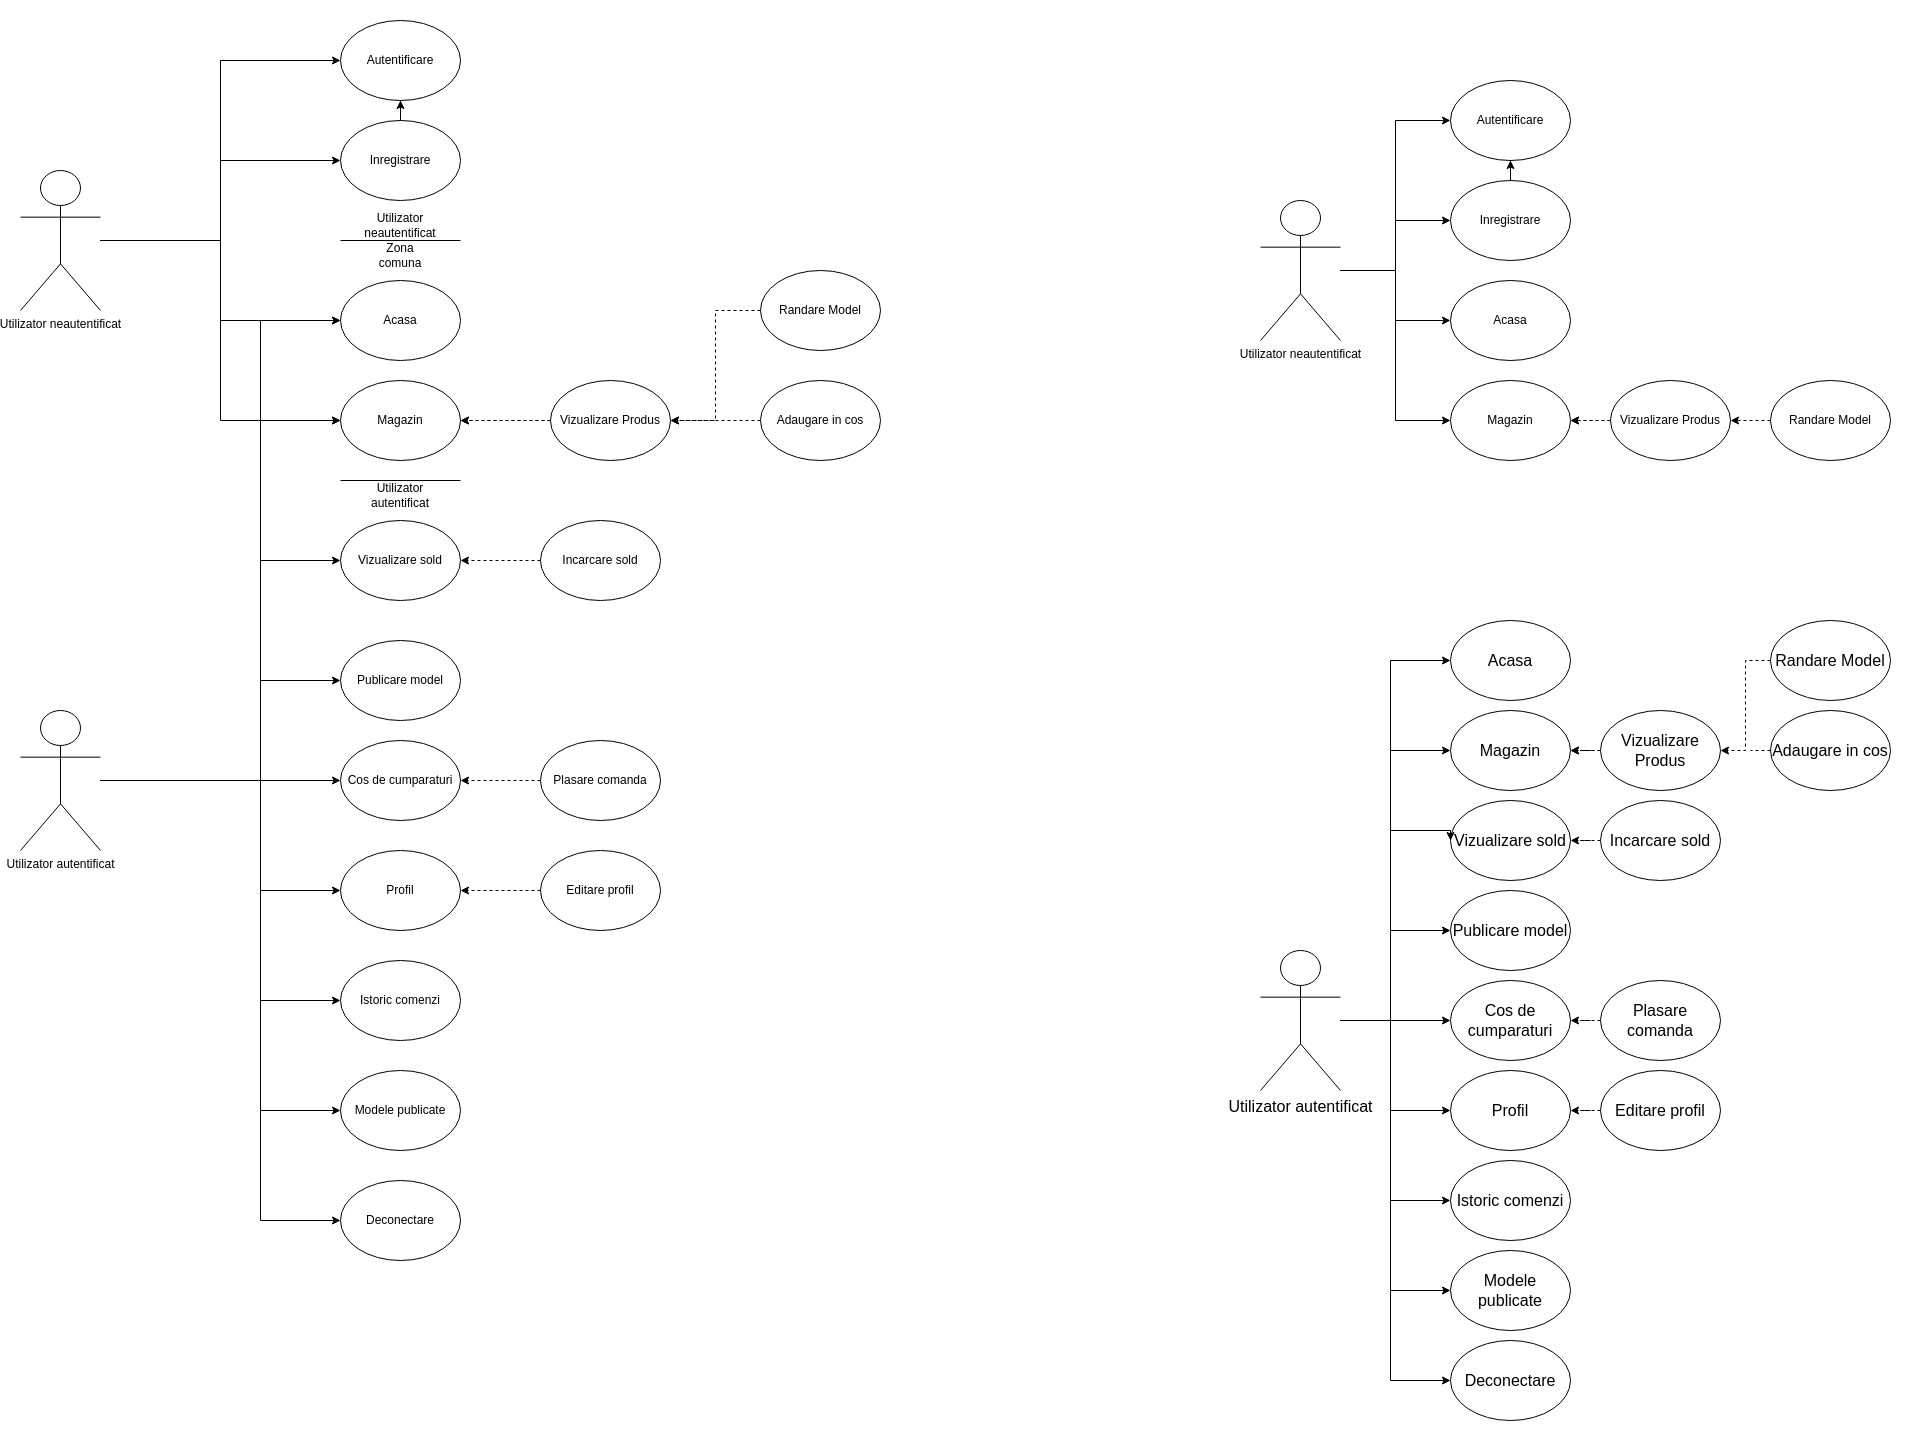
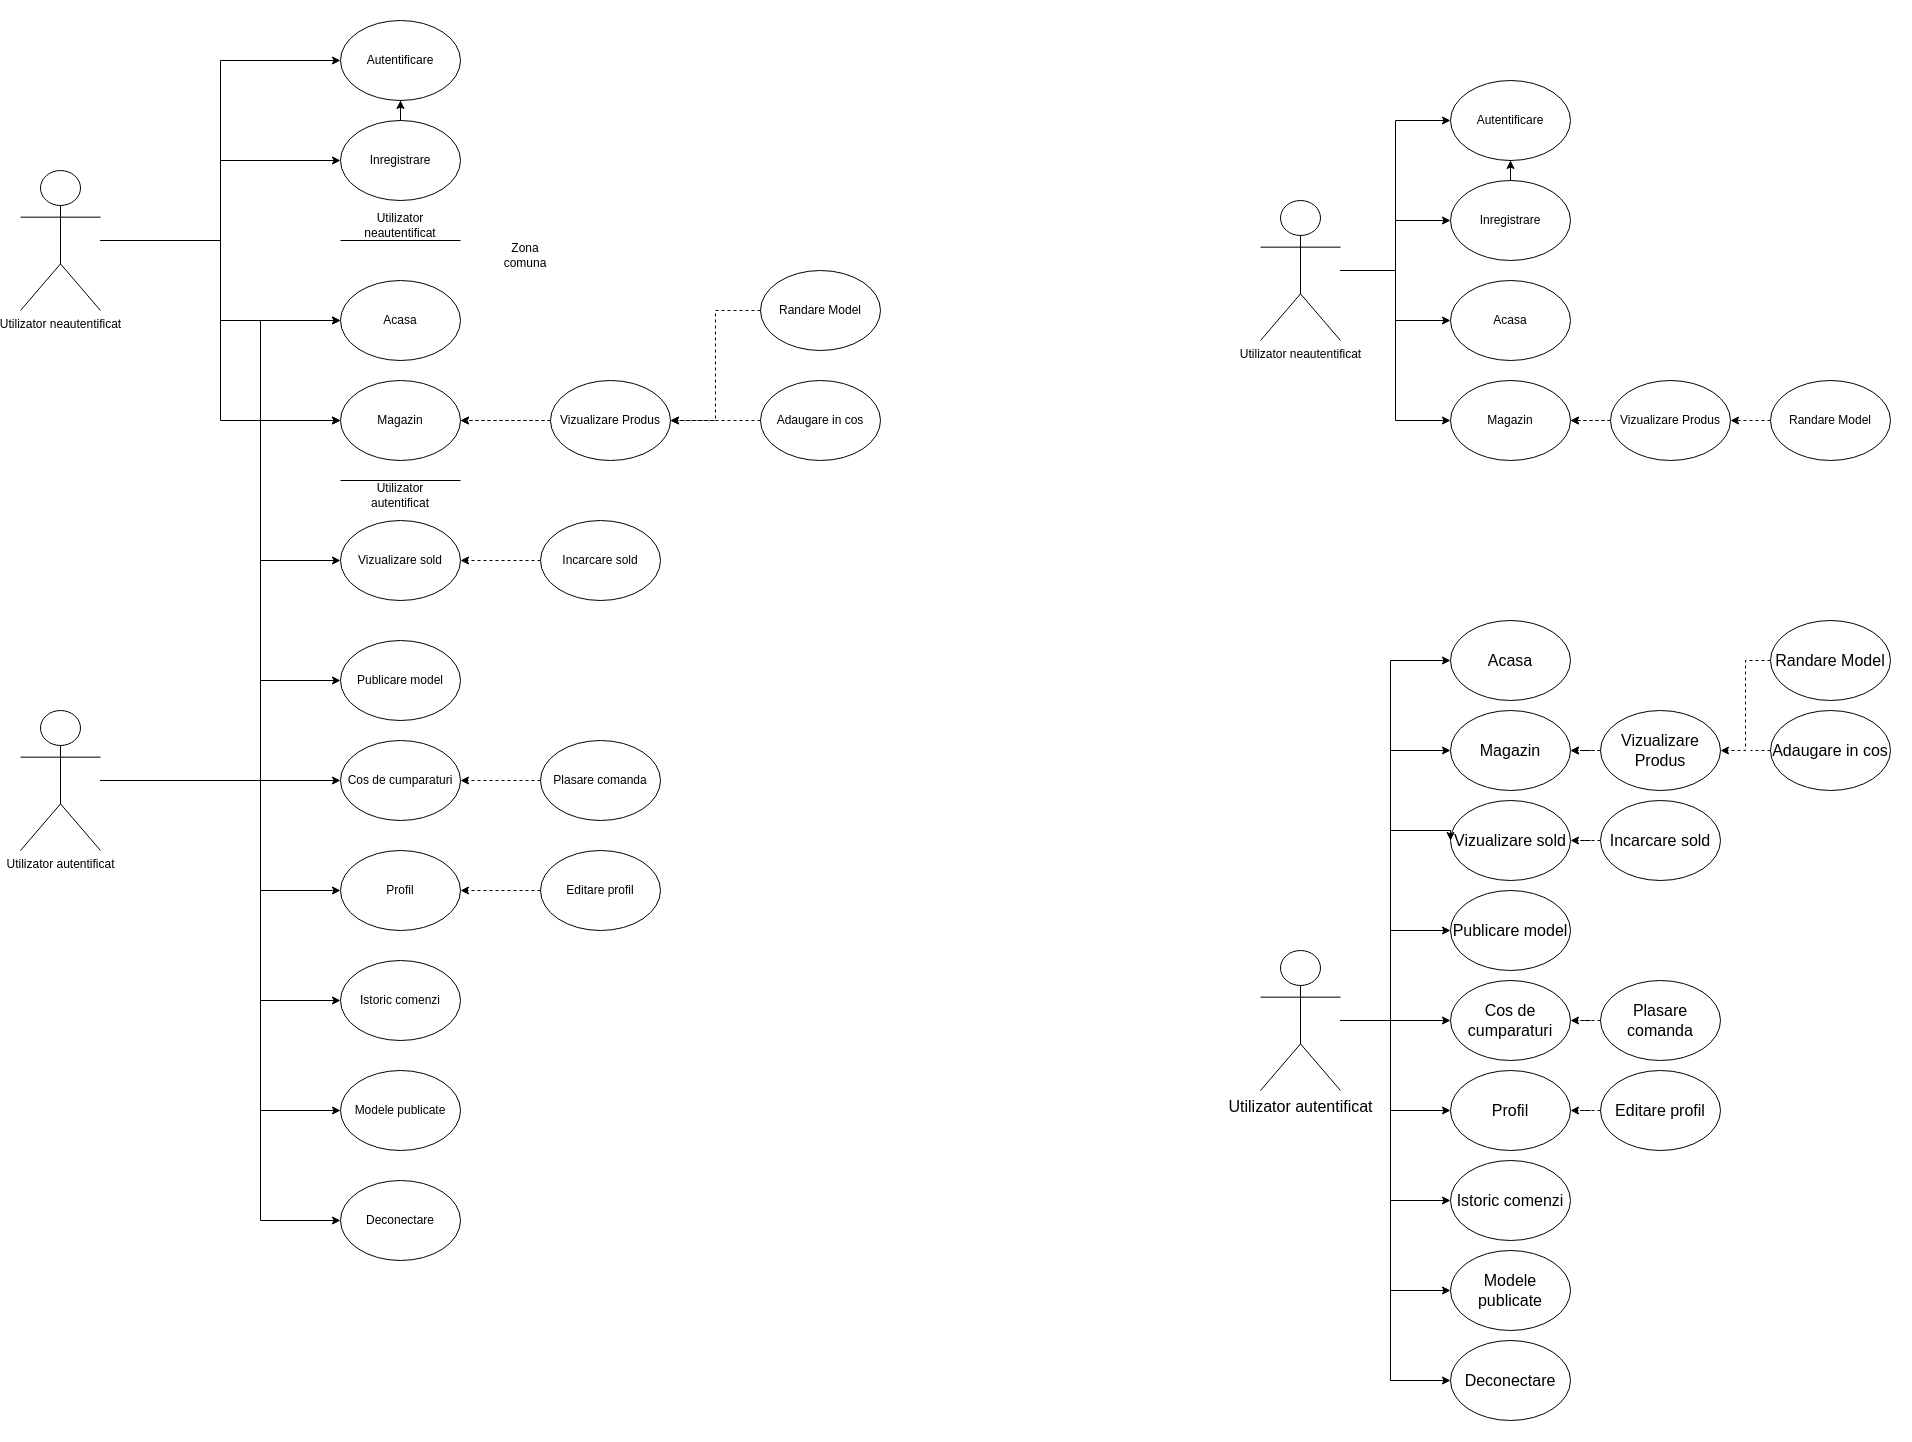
node "Zona comuna": moved (401, 256) -> (526, 256)
